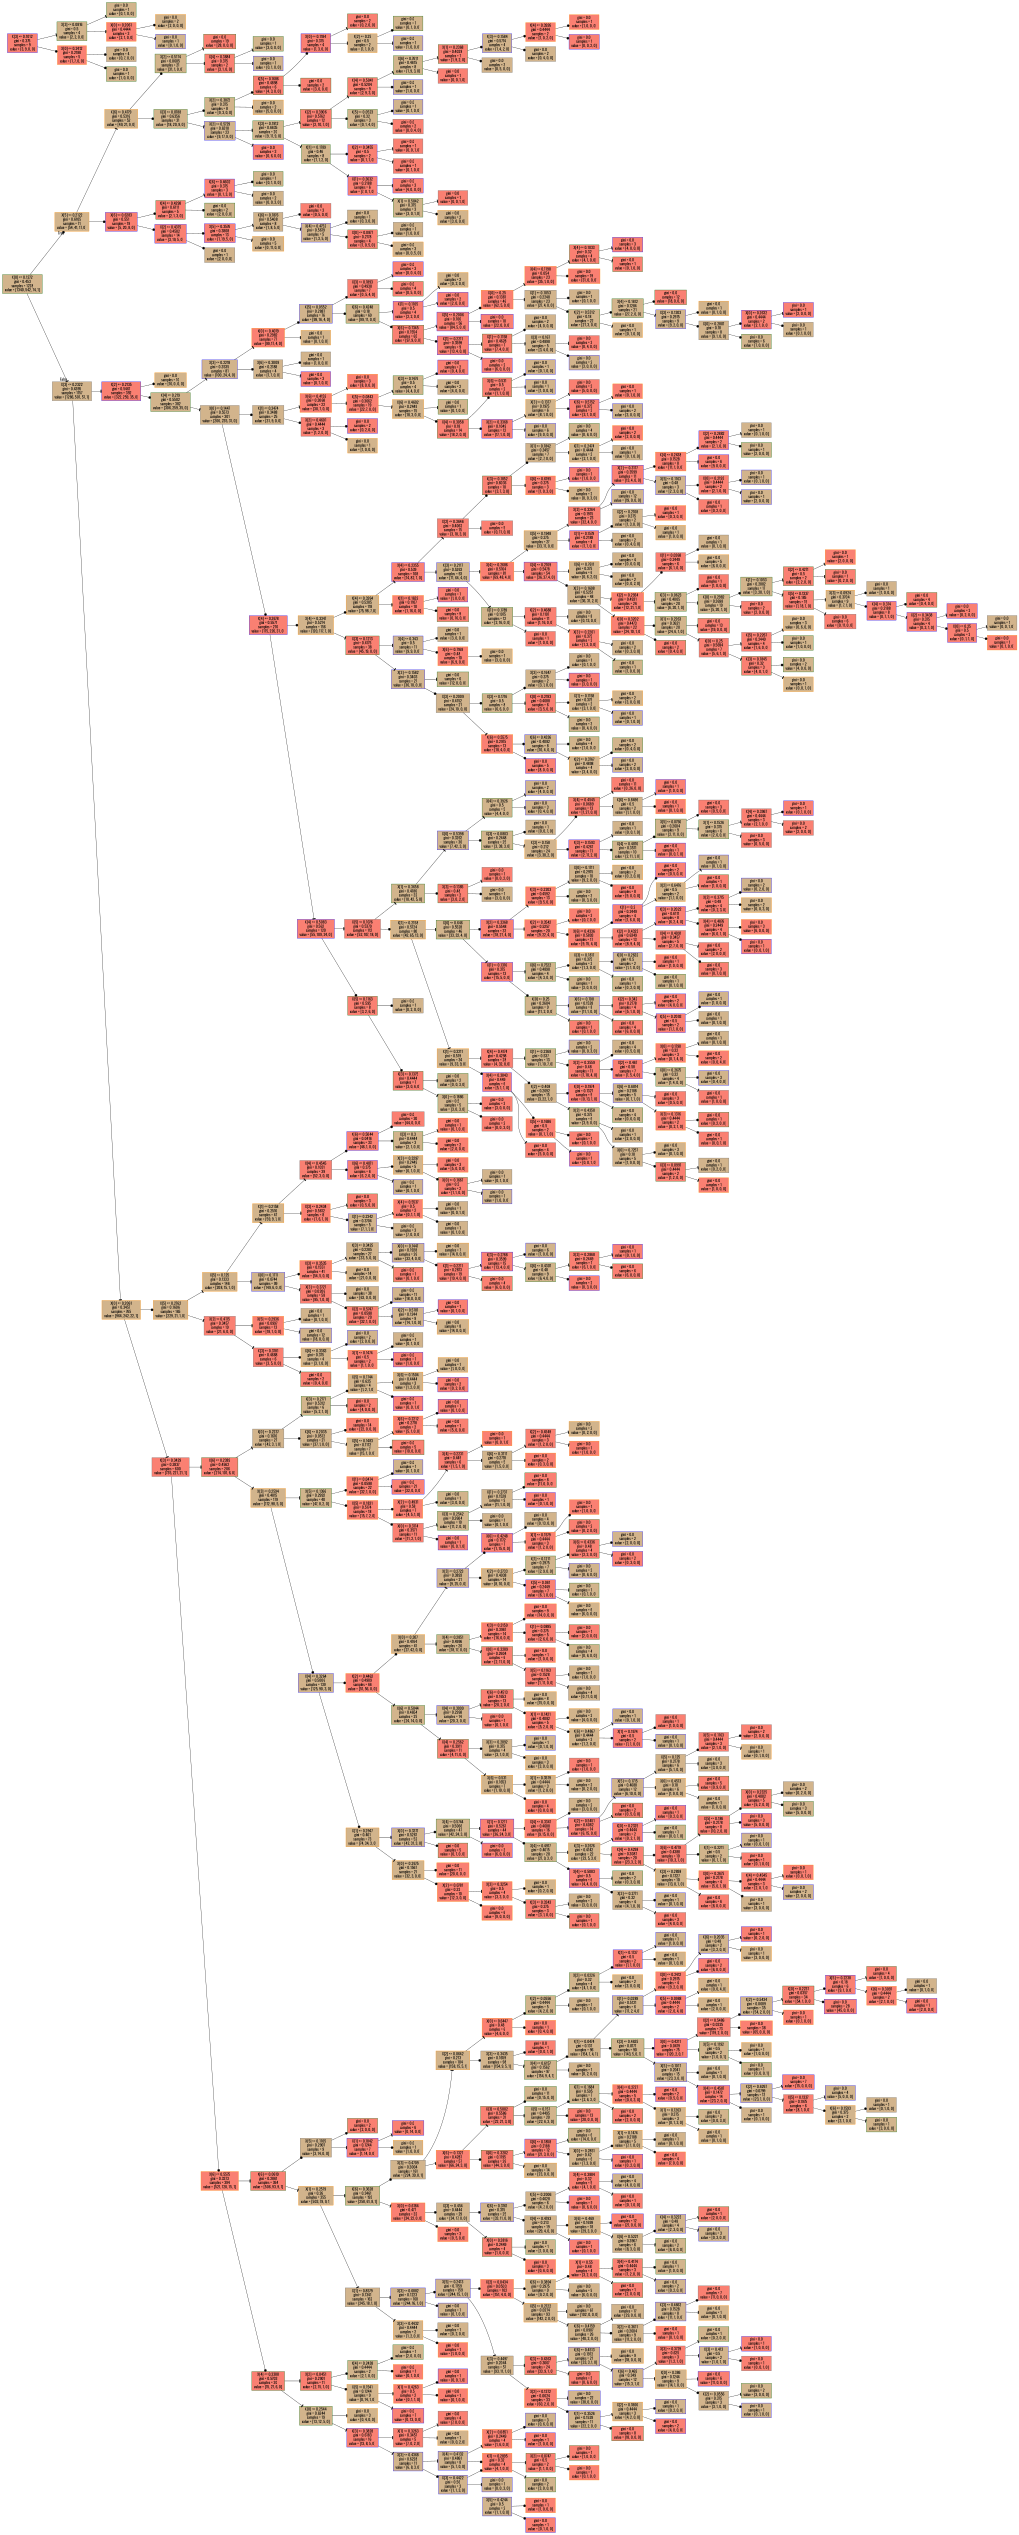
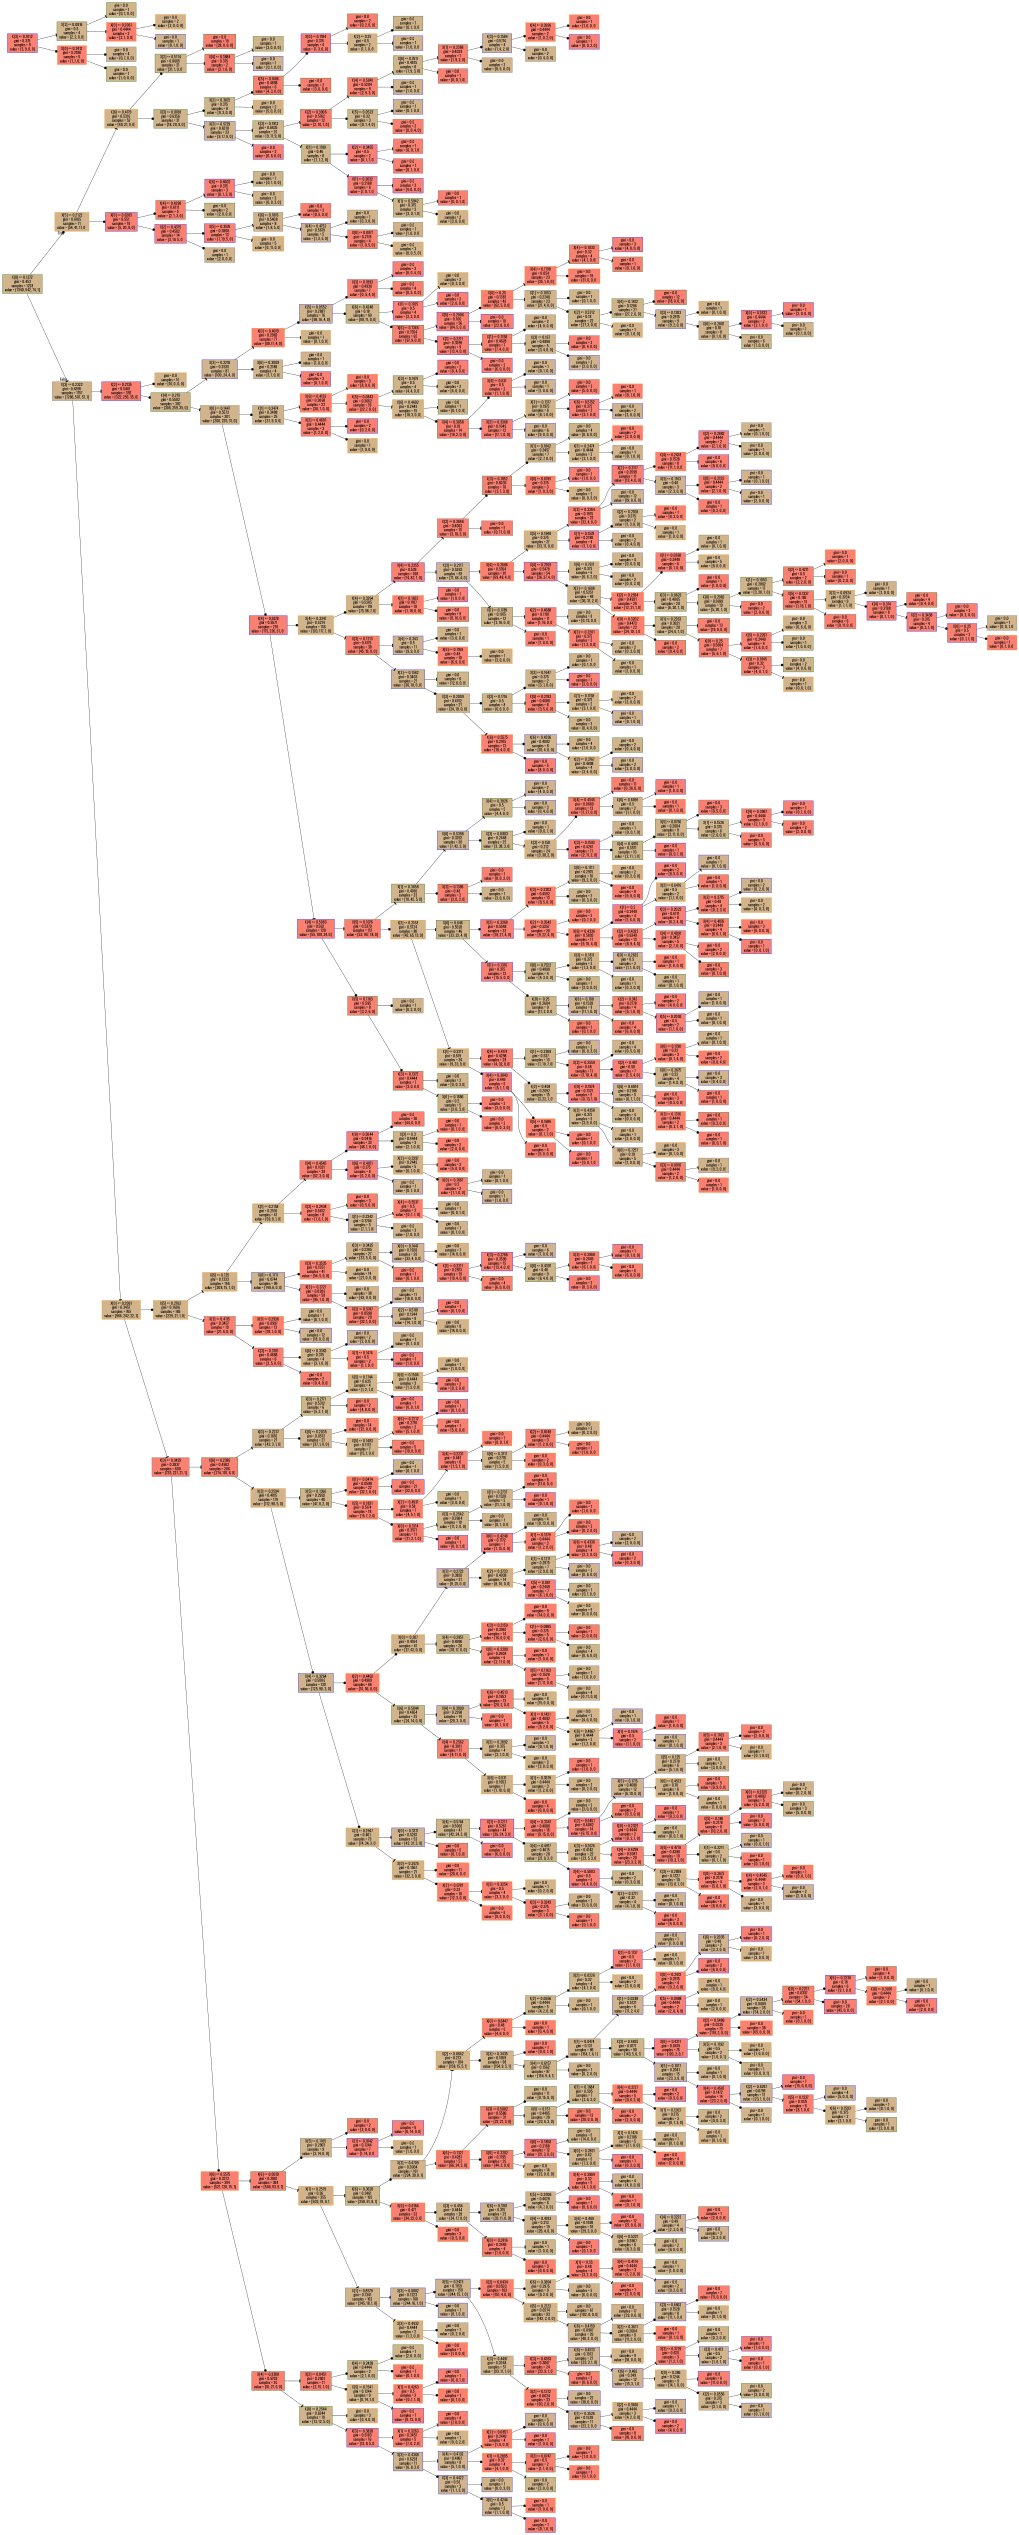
edge "X[3] <= 0.4422 gini = 0.56 samples = 3 value = [1, 1, 3, 0]" -> "X[1] <= 0.2895 gini = 0.32 samples = 4 value = [4, 1, 0, 0]": now "X[3] <= 0.4422 gini = 0.56 samples = 3 value = [1, 1, 3, 0]" -> "X[5] <= 0.4244 gini = 0.5 samples = 2 value = [1, 1, 0, 0]"
